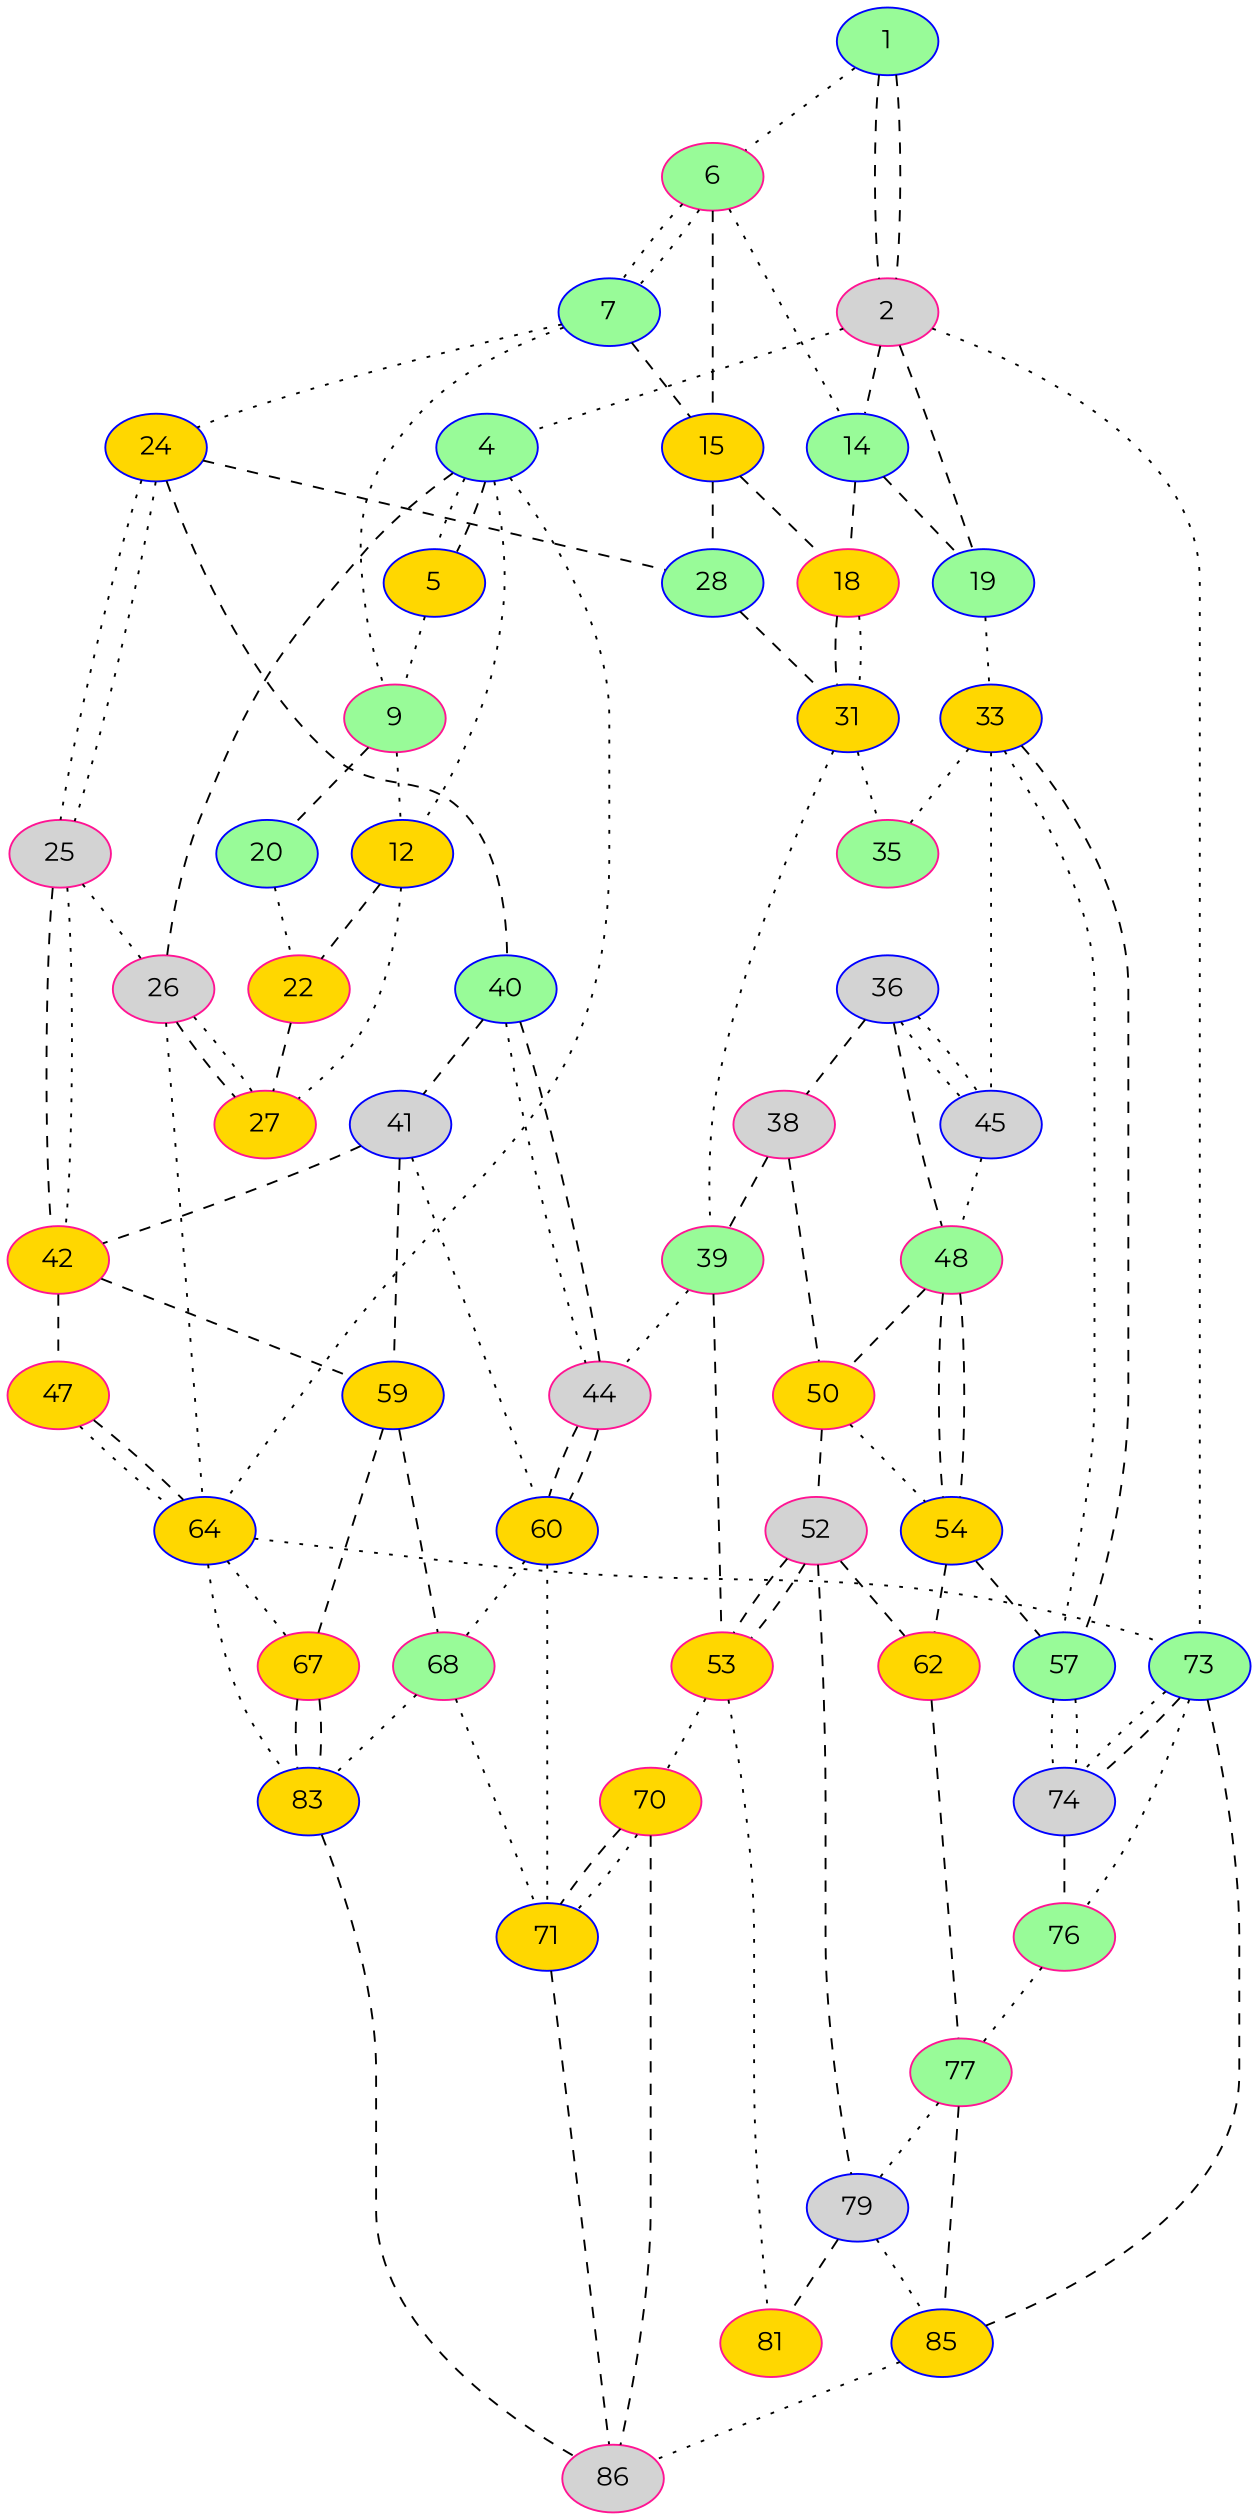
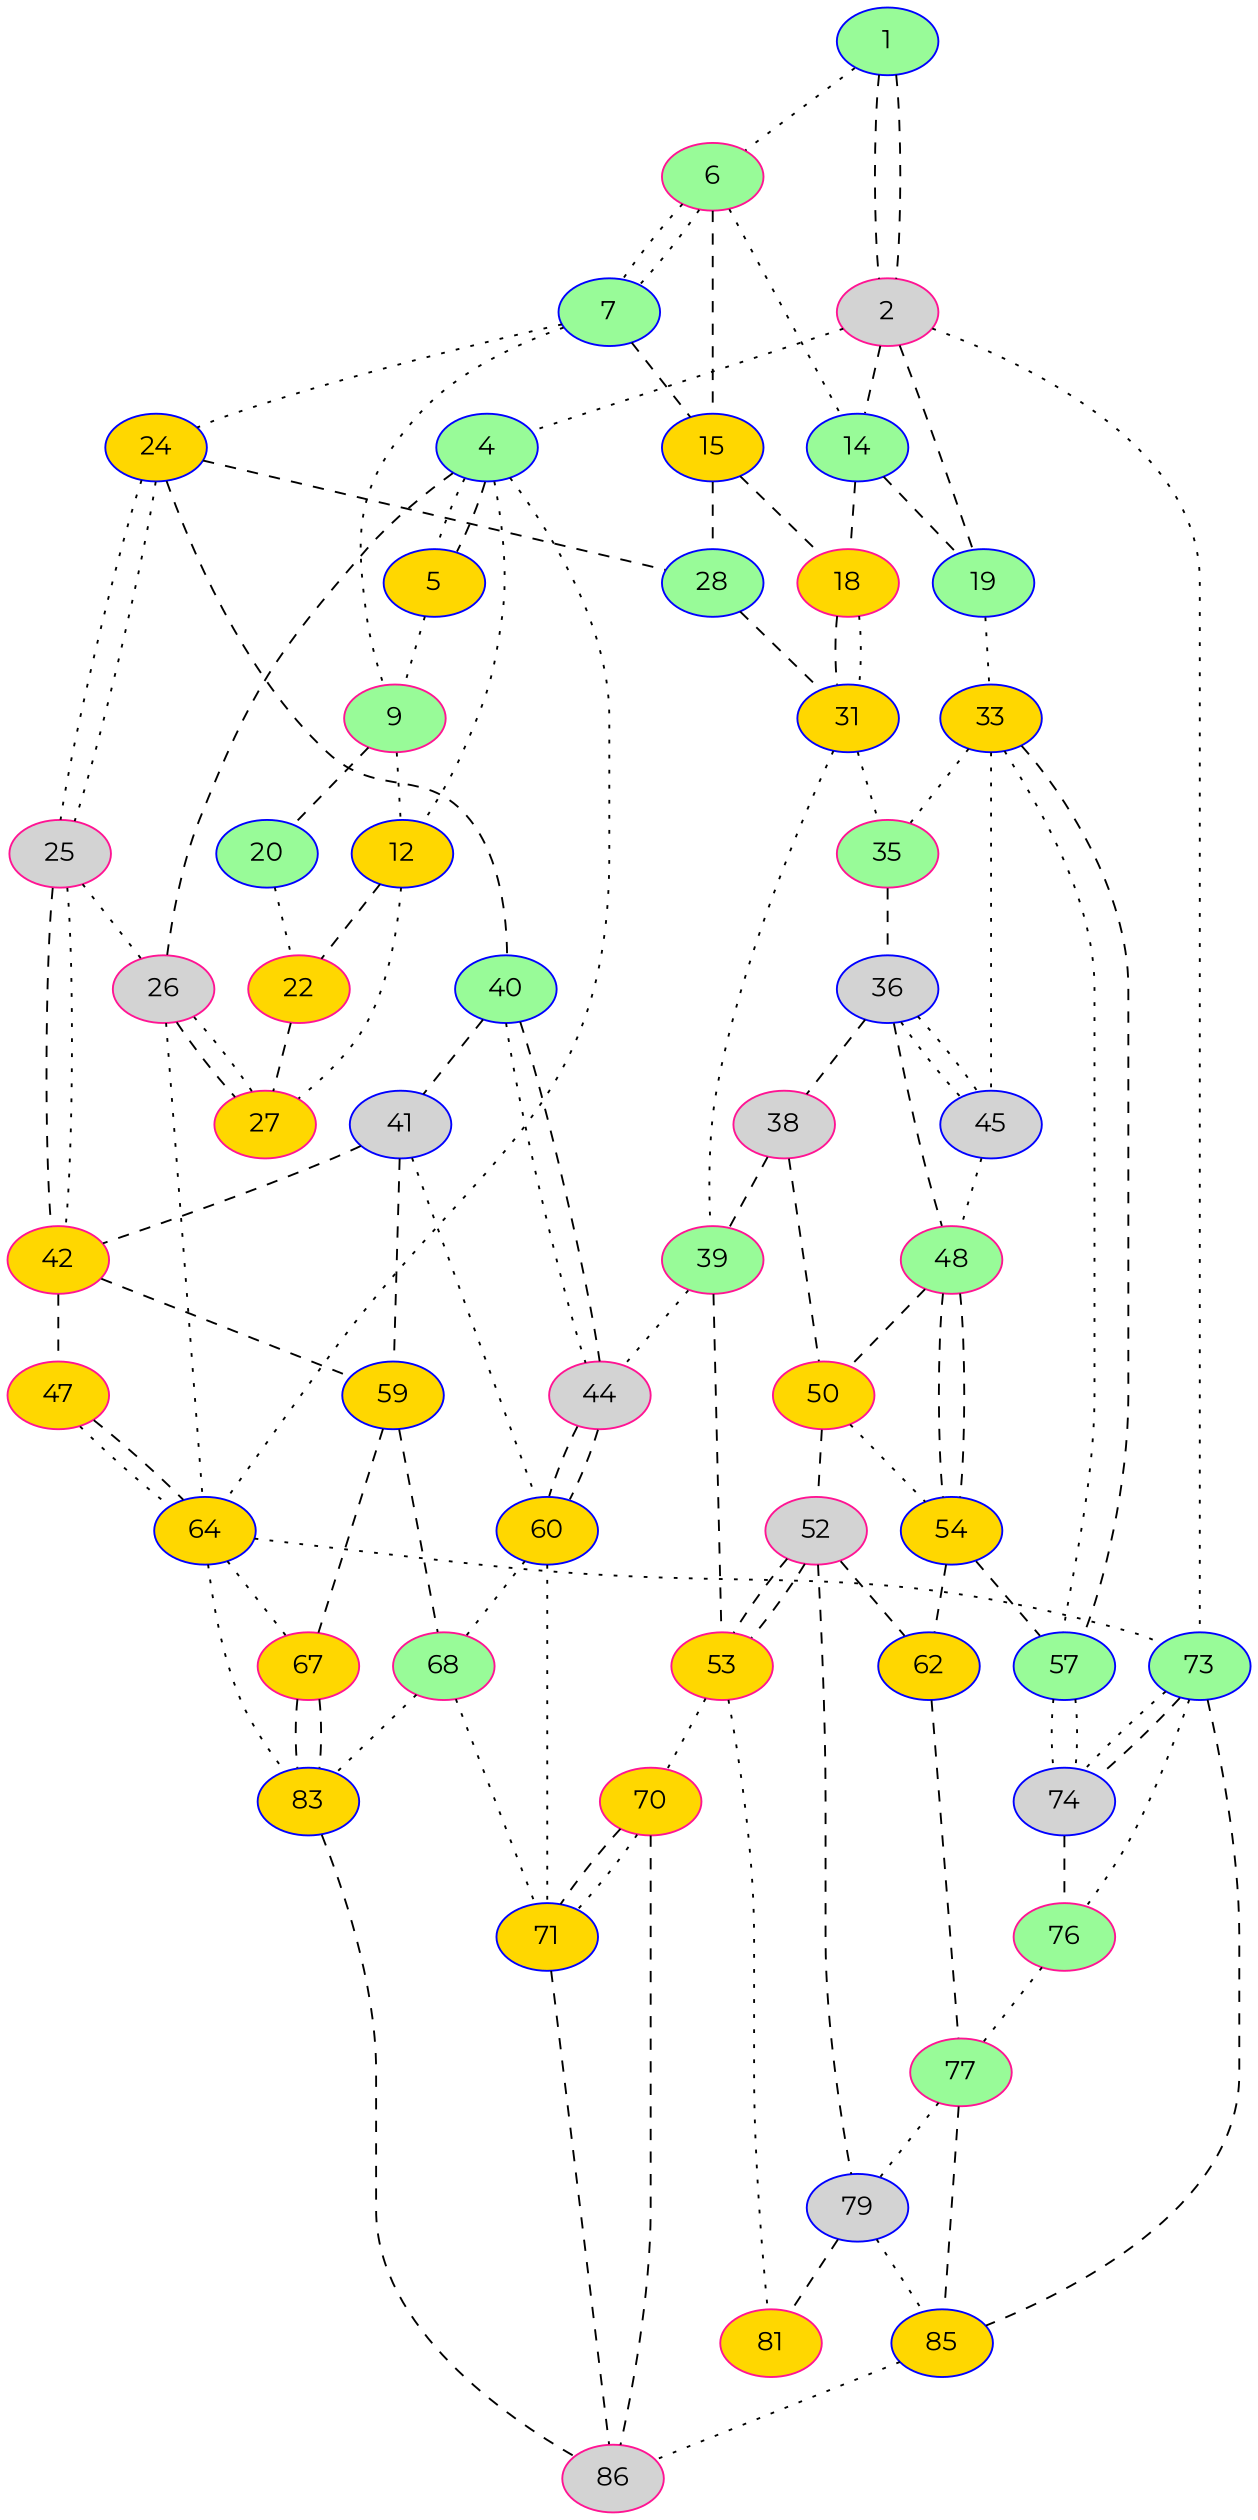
edge "35" -- "36": added
node "62": color deeppink -> blue
